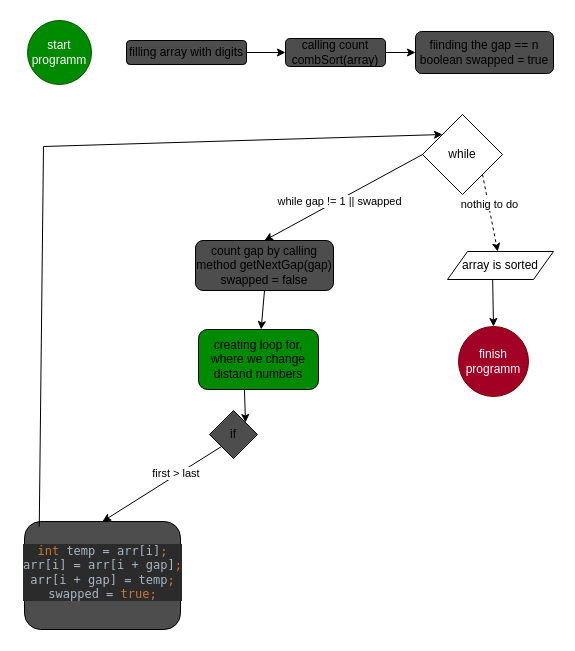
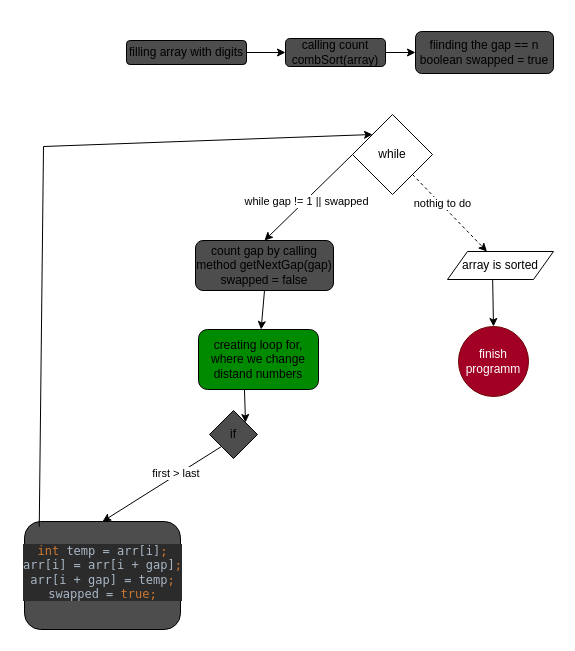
node "start programm": removed
node "while": moved (463, 155) -> (393, 155)
